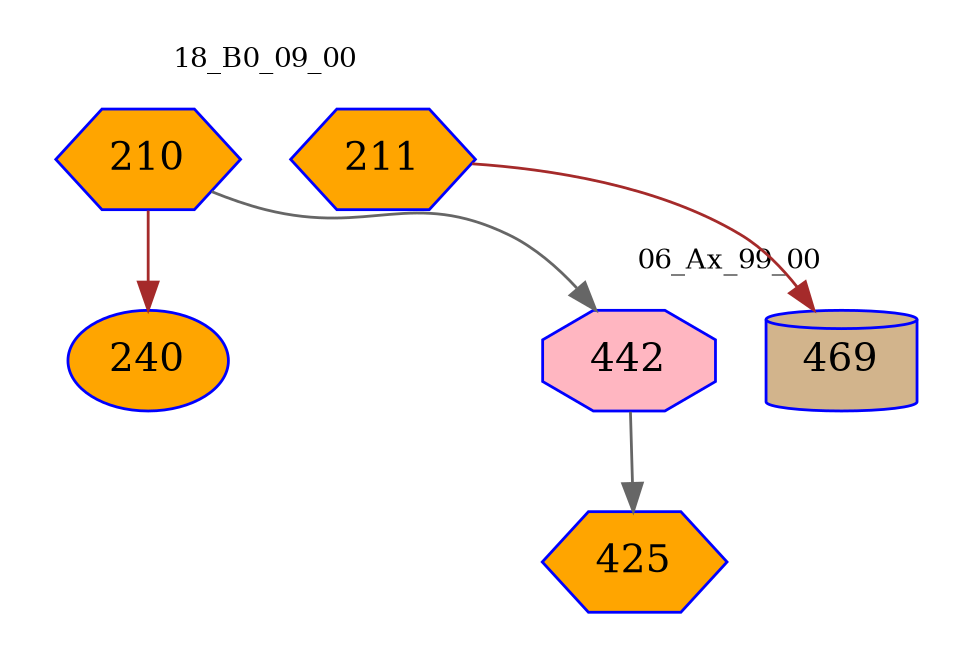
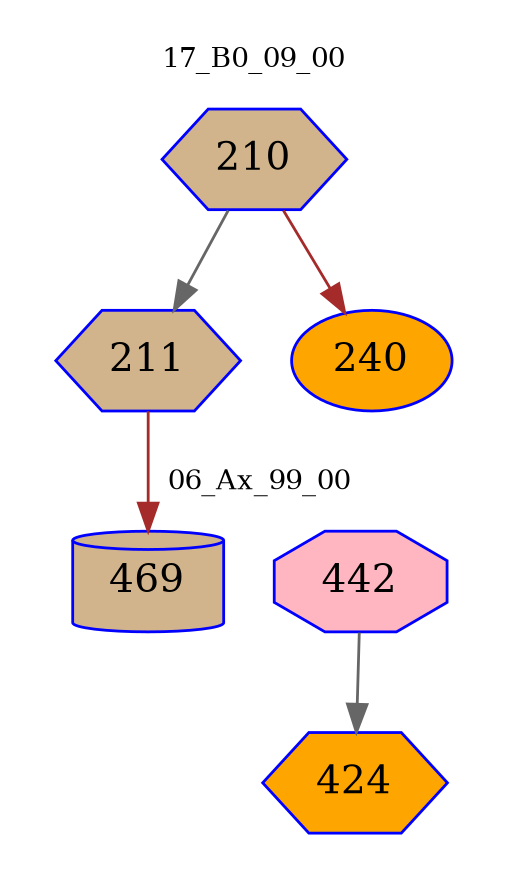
cluster "18_B0_09_00": label "18_B0_09_00" -> "17_B0_09_00"
node "210": fillcolor orange -> tan
node "211": fillcolor orange -> tan
edge "210" -> "442": now "210" -> "211"
node "425": label "425" -> "424"
